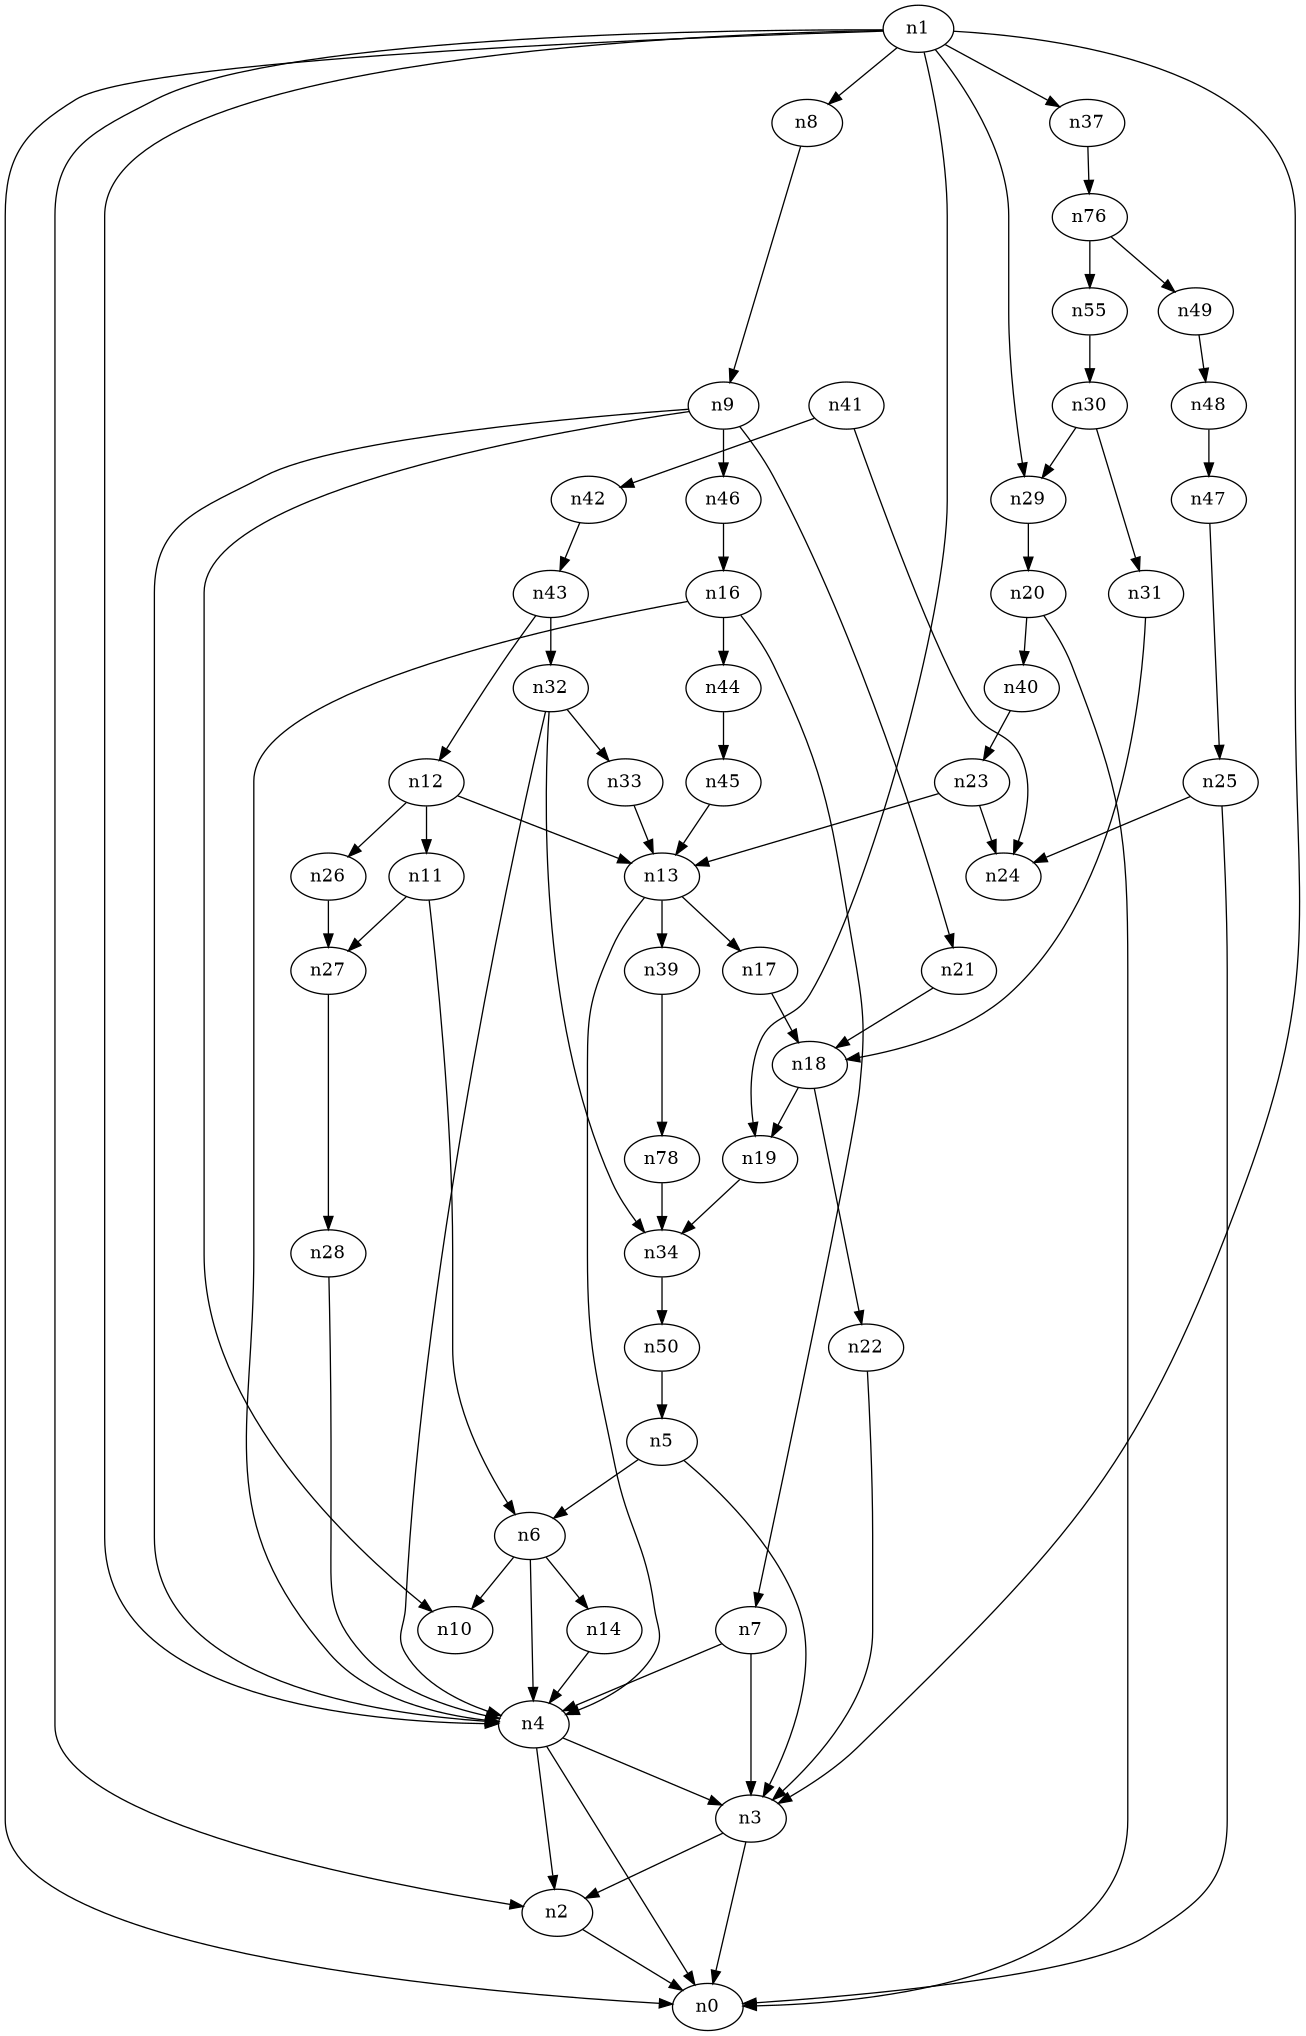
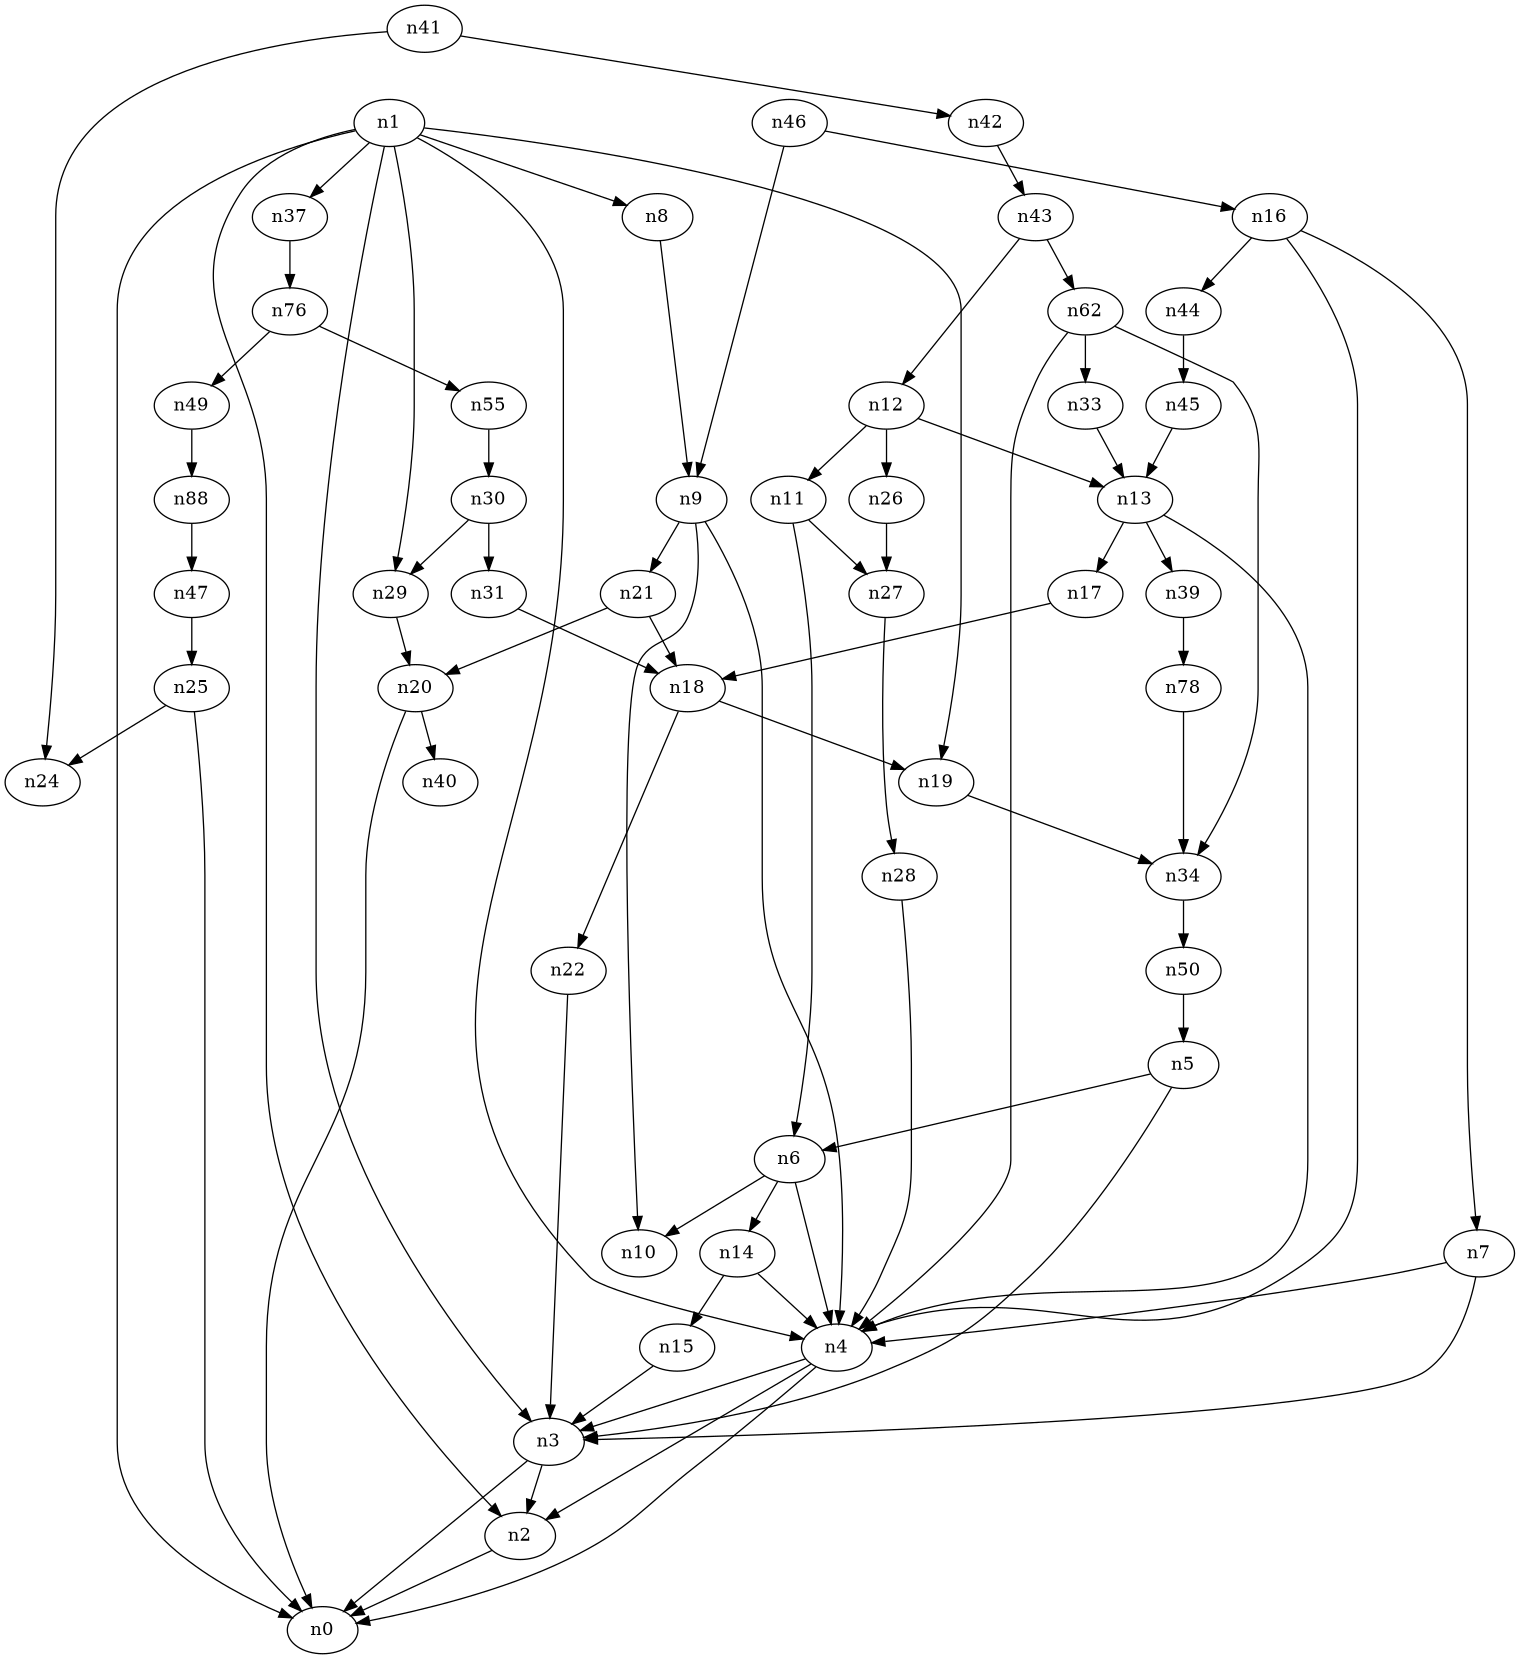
node "n48": label "n48" -> "n88"
edge "n9" -> "n46": reversed
edge "n21" -> "n20": added
node "n32": label "n32" -> "n62"
node "n23": removed
node "n15": added
